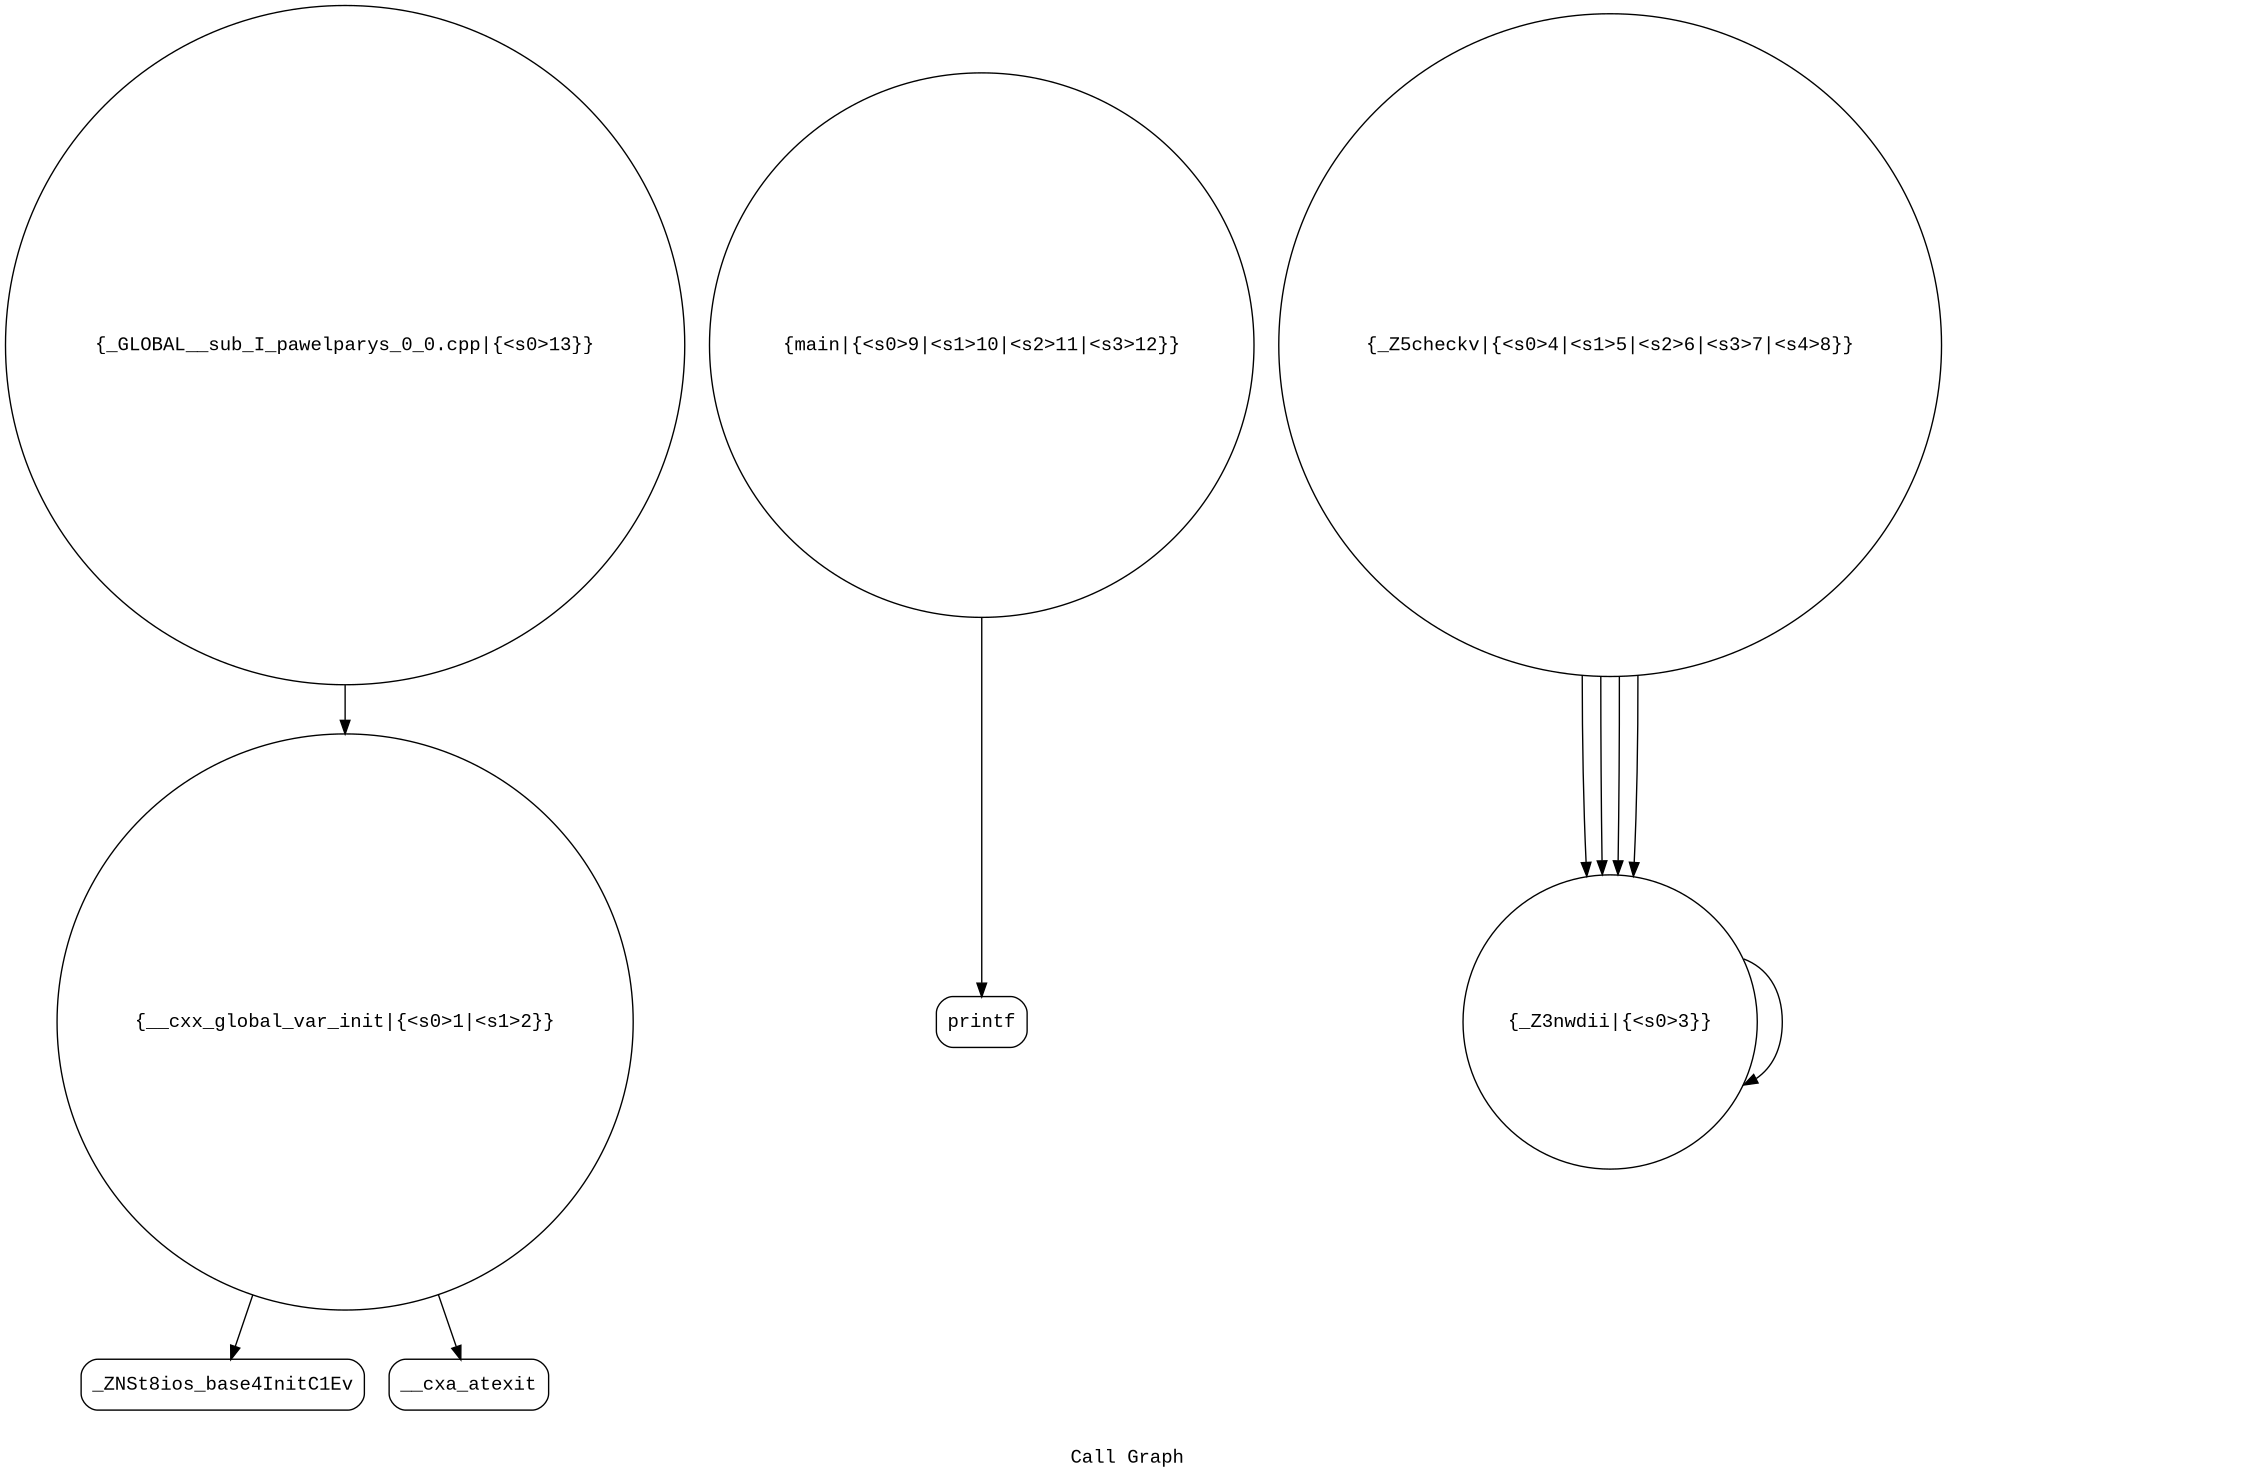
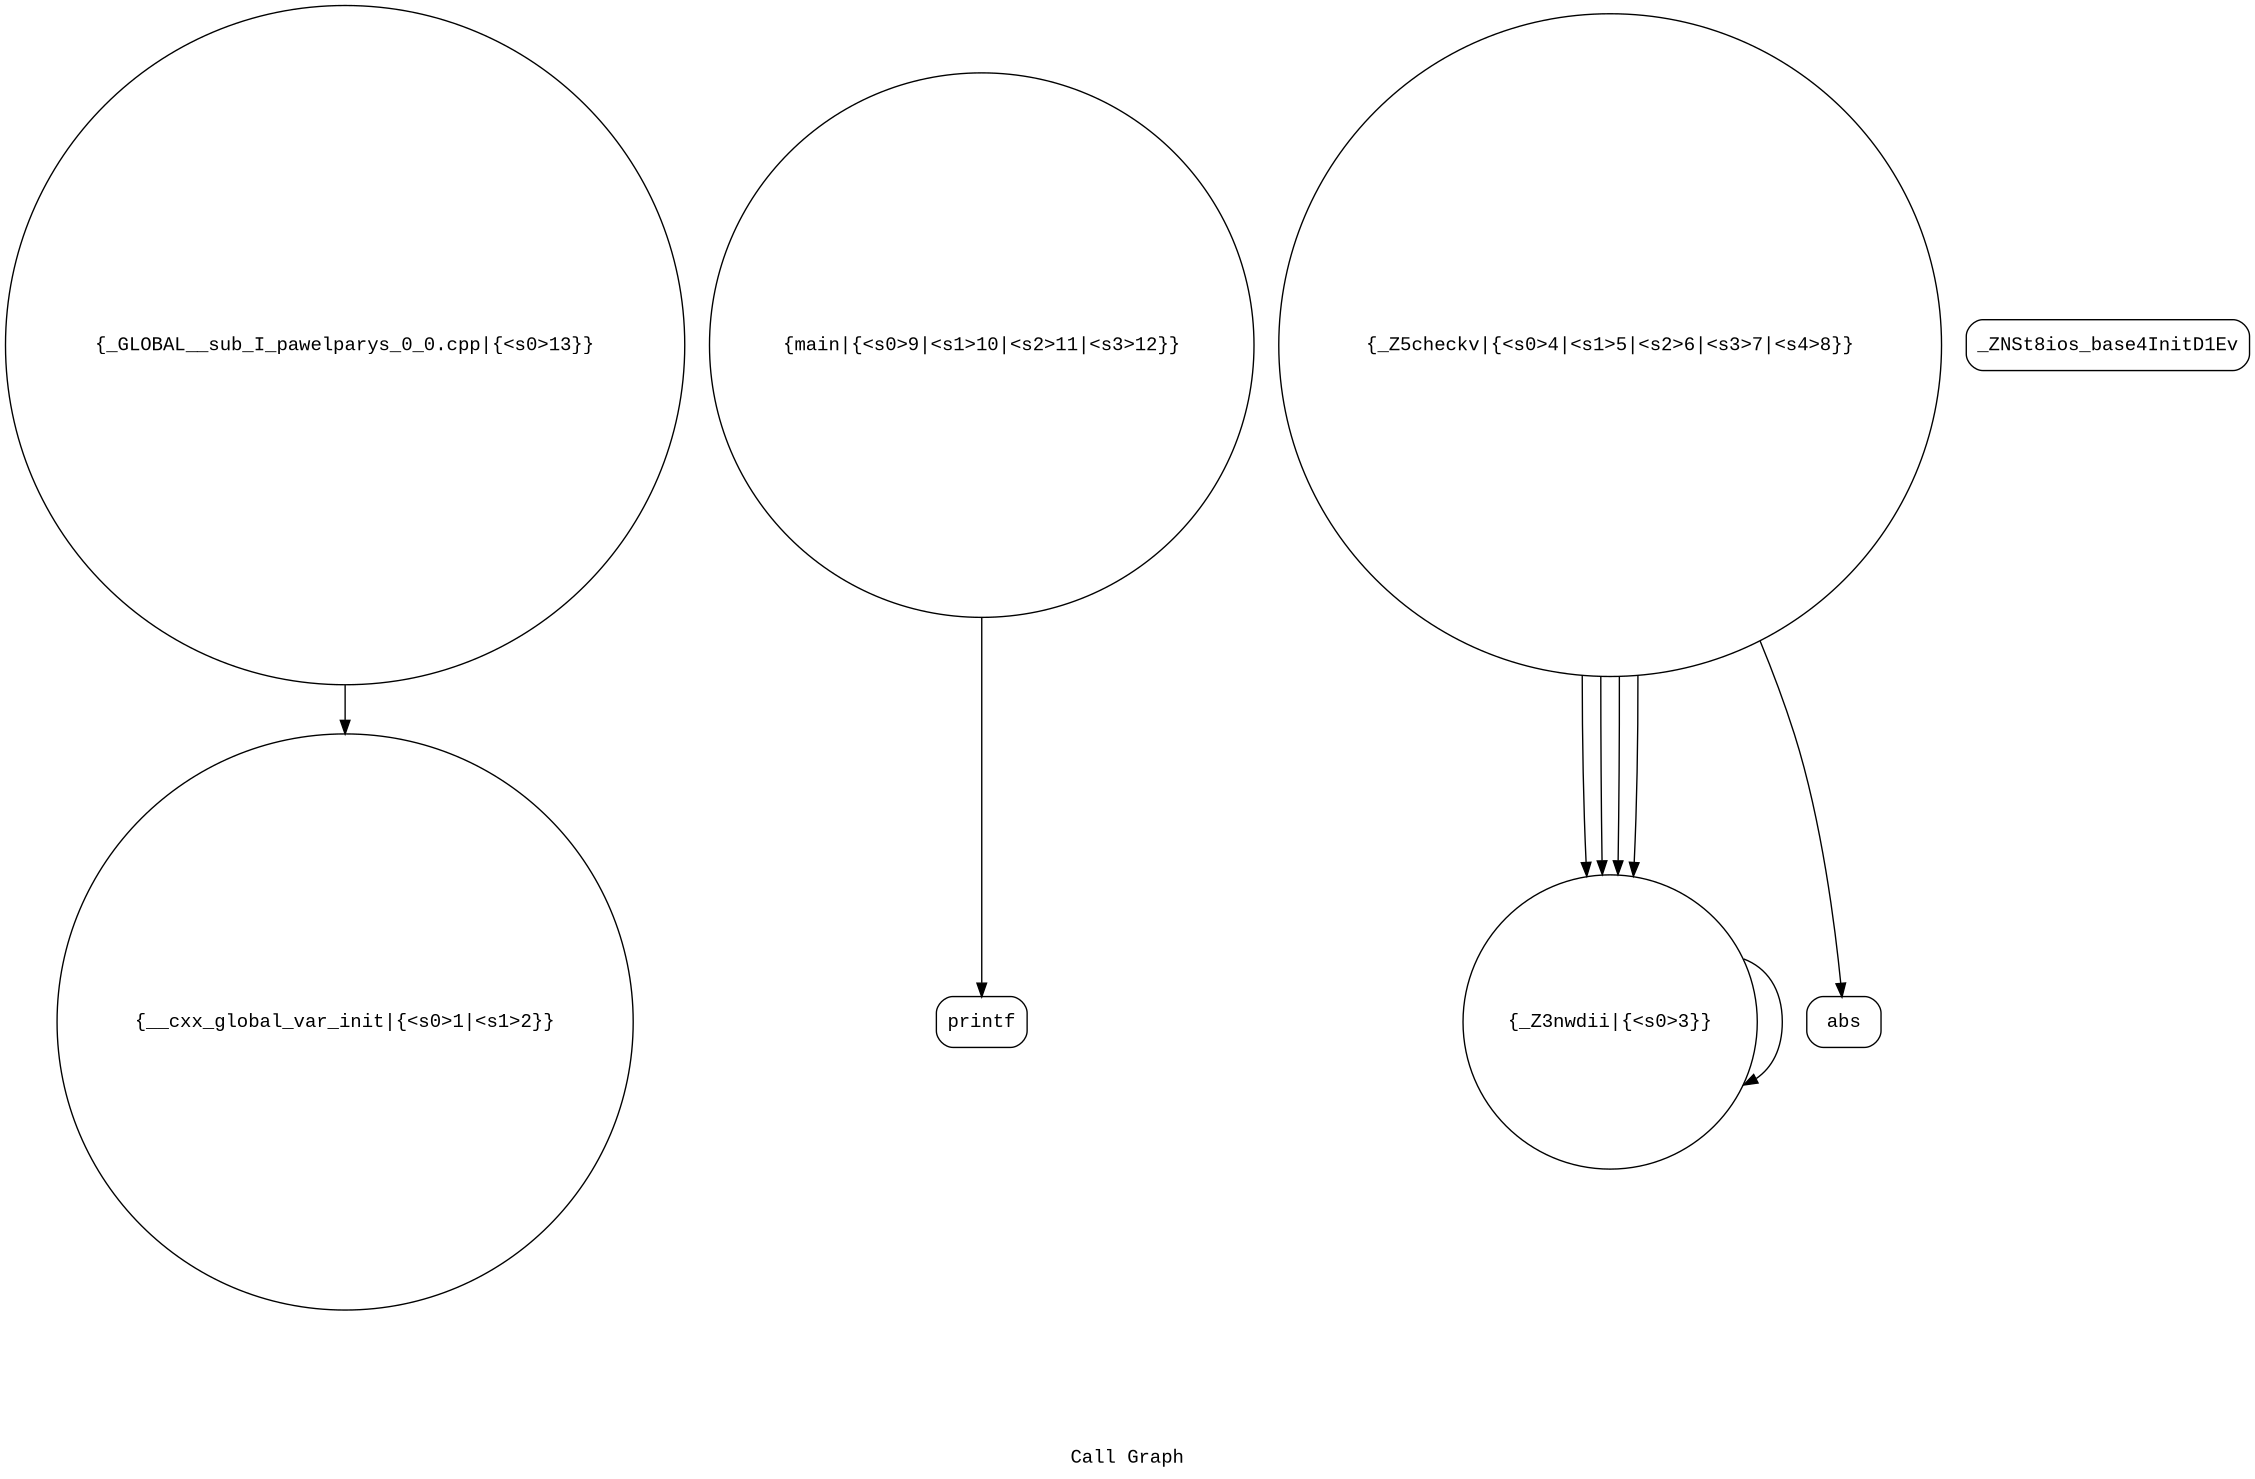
node "_ZNSt8ios_base4InitD1Ev": added
node "abs": added
node "_ZNSt8ios_base4InitC1Ev": removed
node "__cxa_atexit": removed
